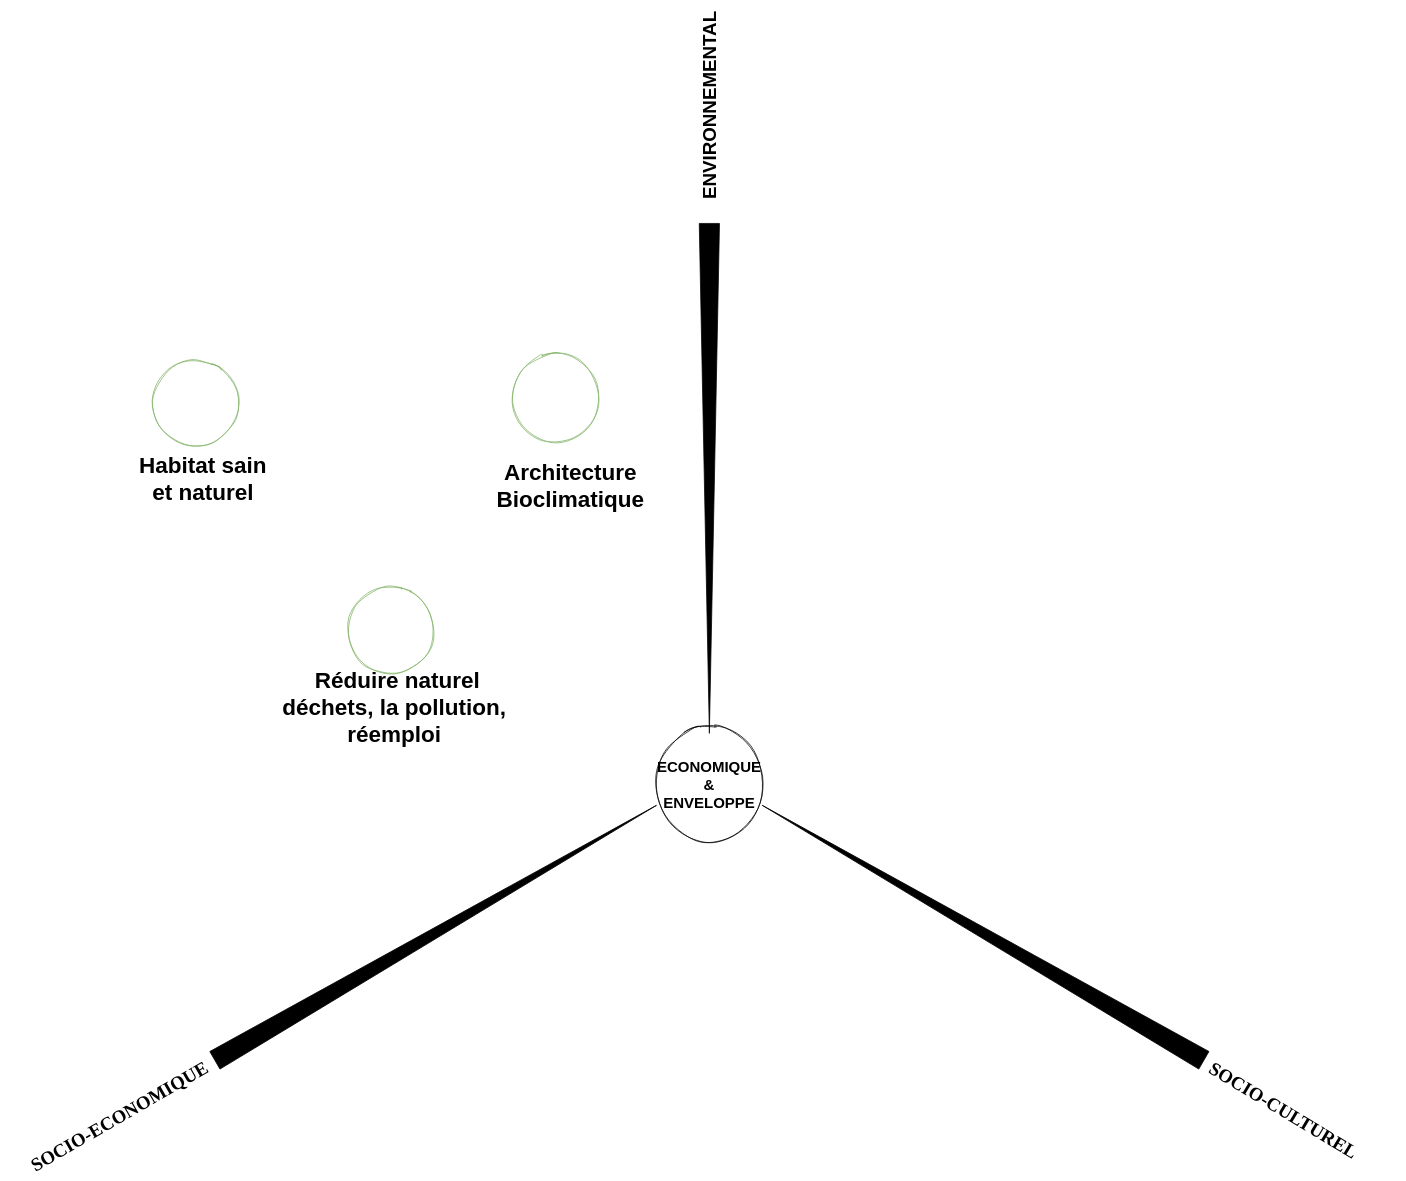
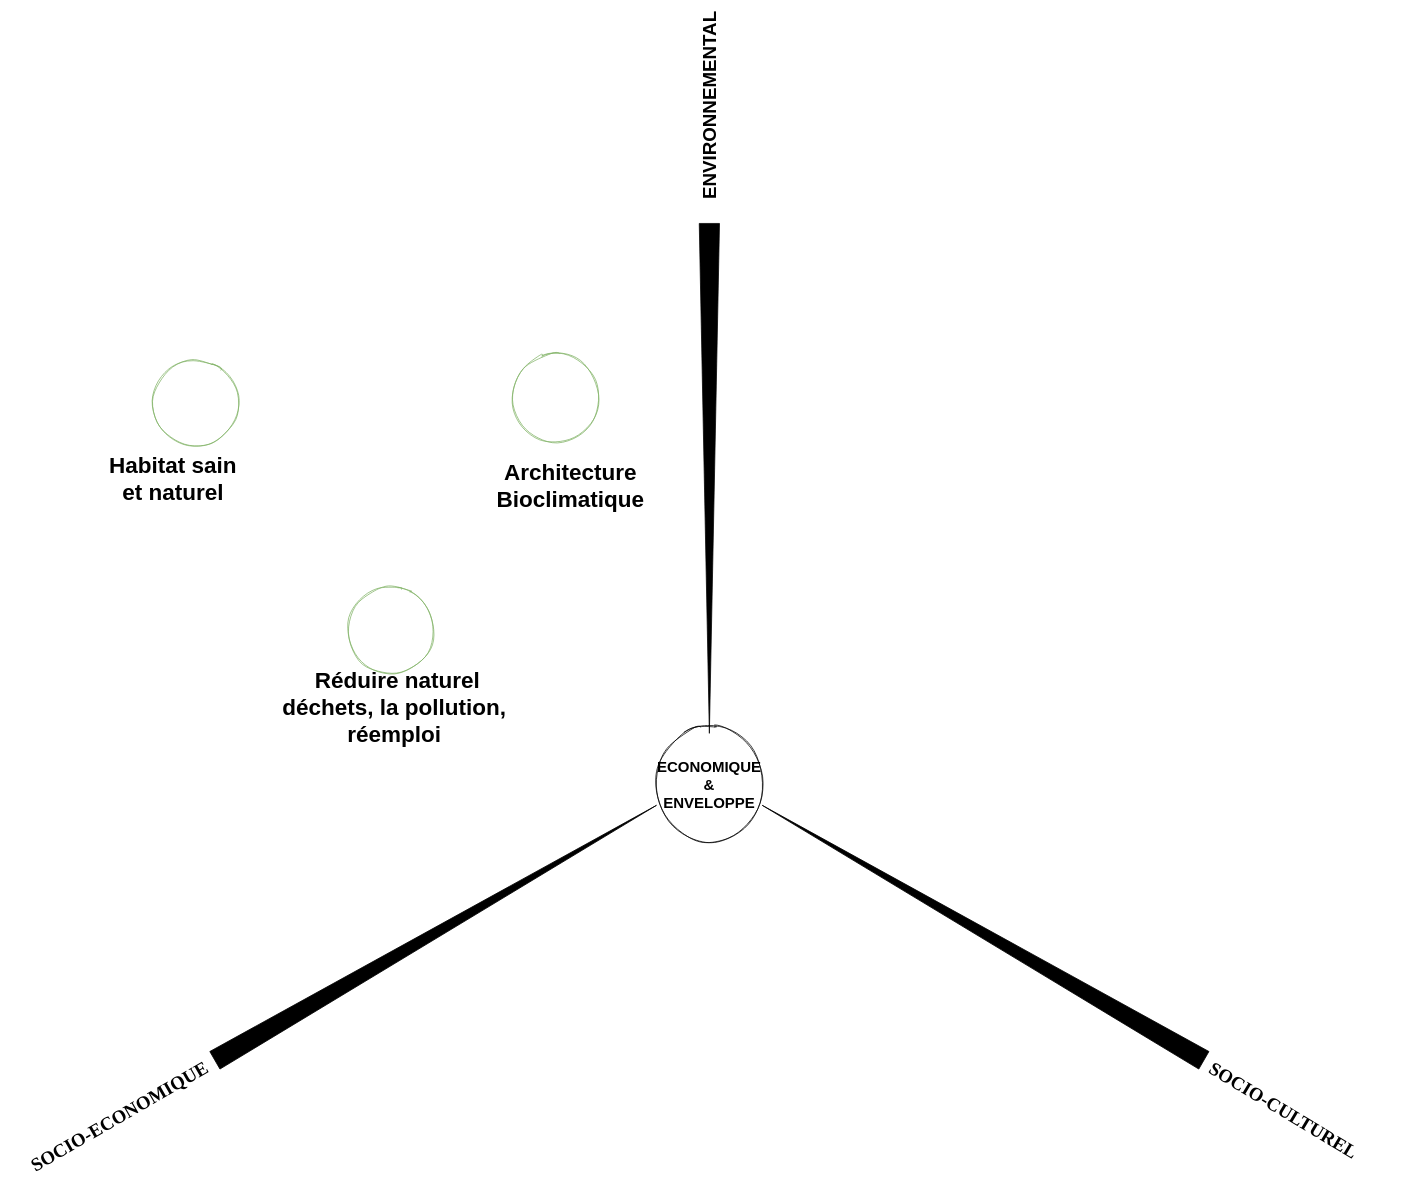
node "Habitat sain et naturel": moved (203, 479) -> (173, 479)
